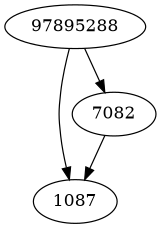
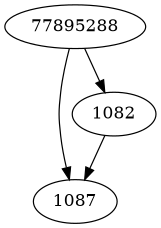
node "97895288": label "97895288" -> "77895288"
node "7082": label "7082" -> "1082"
